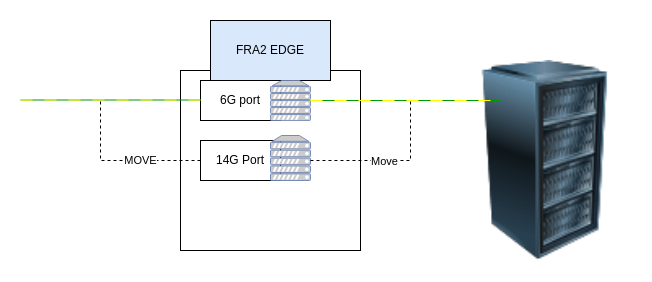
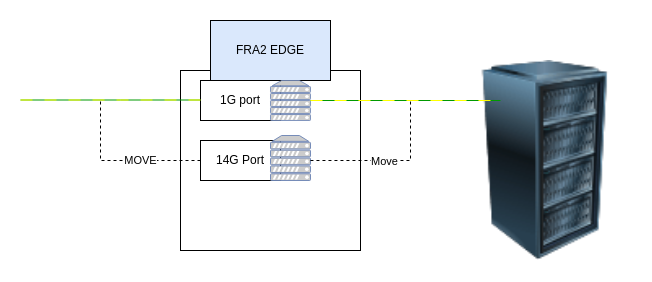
node "6G port": label "6G port" -> "1G port"
